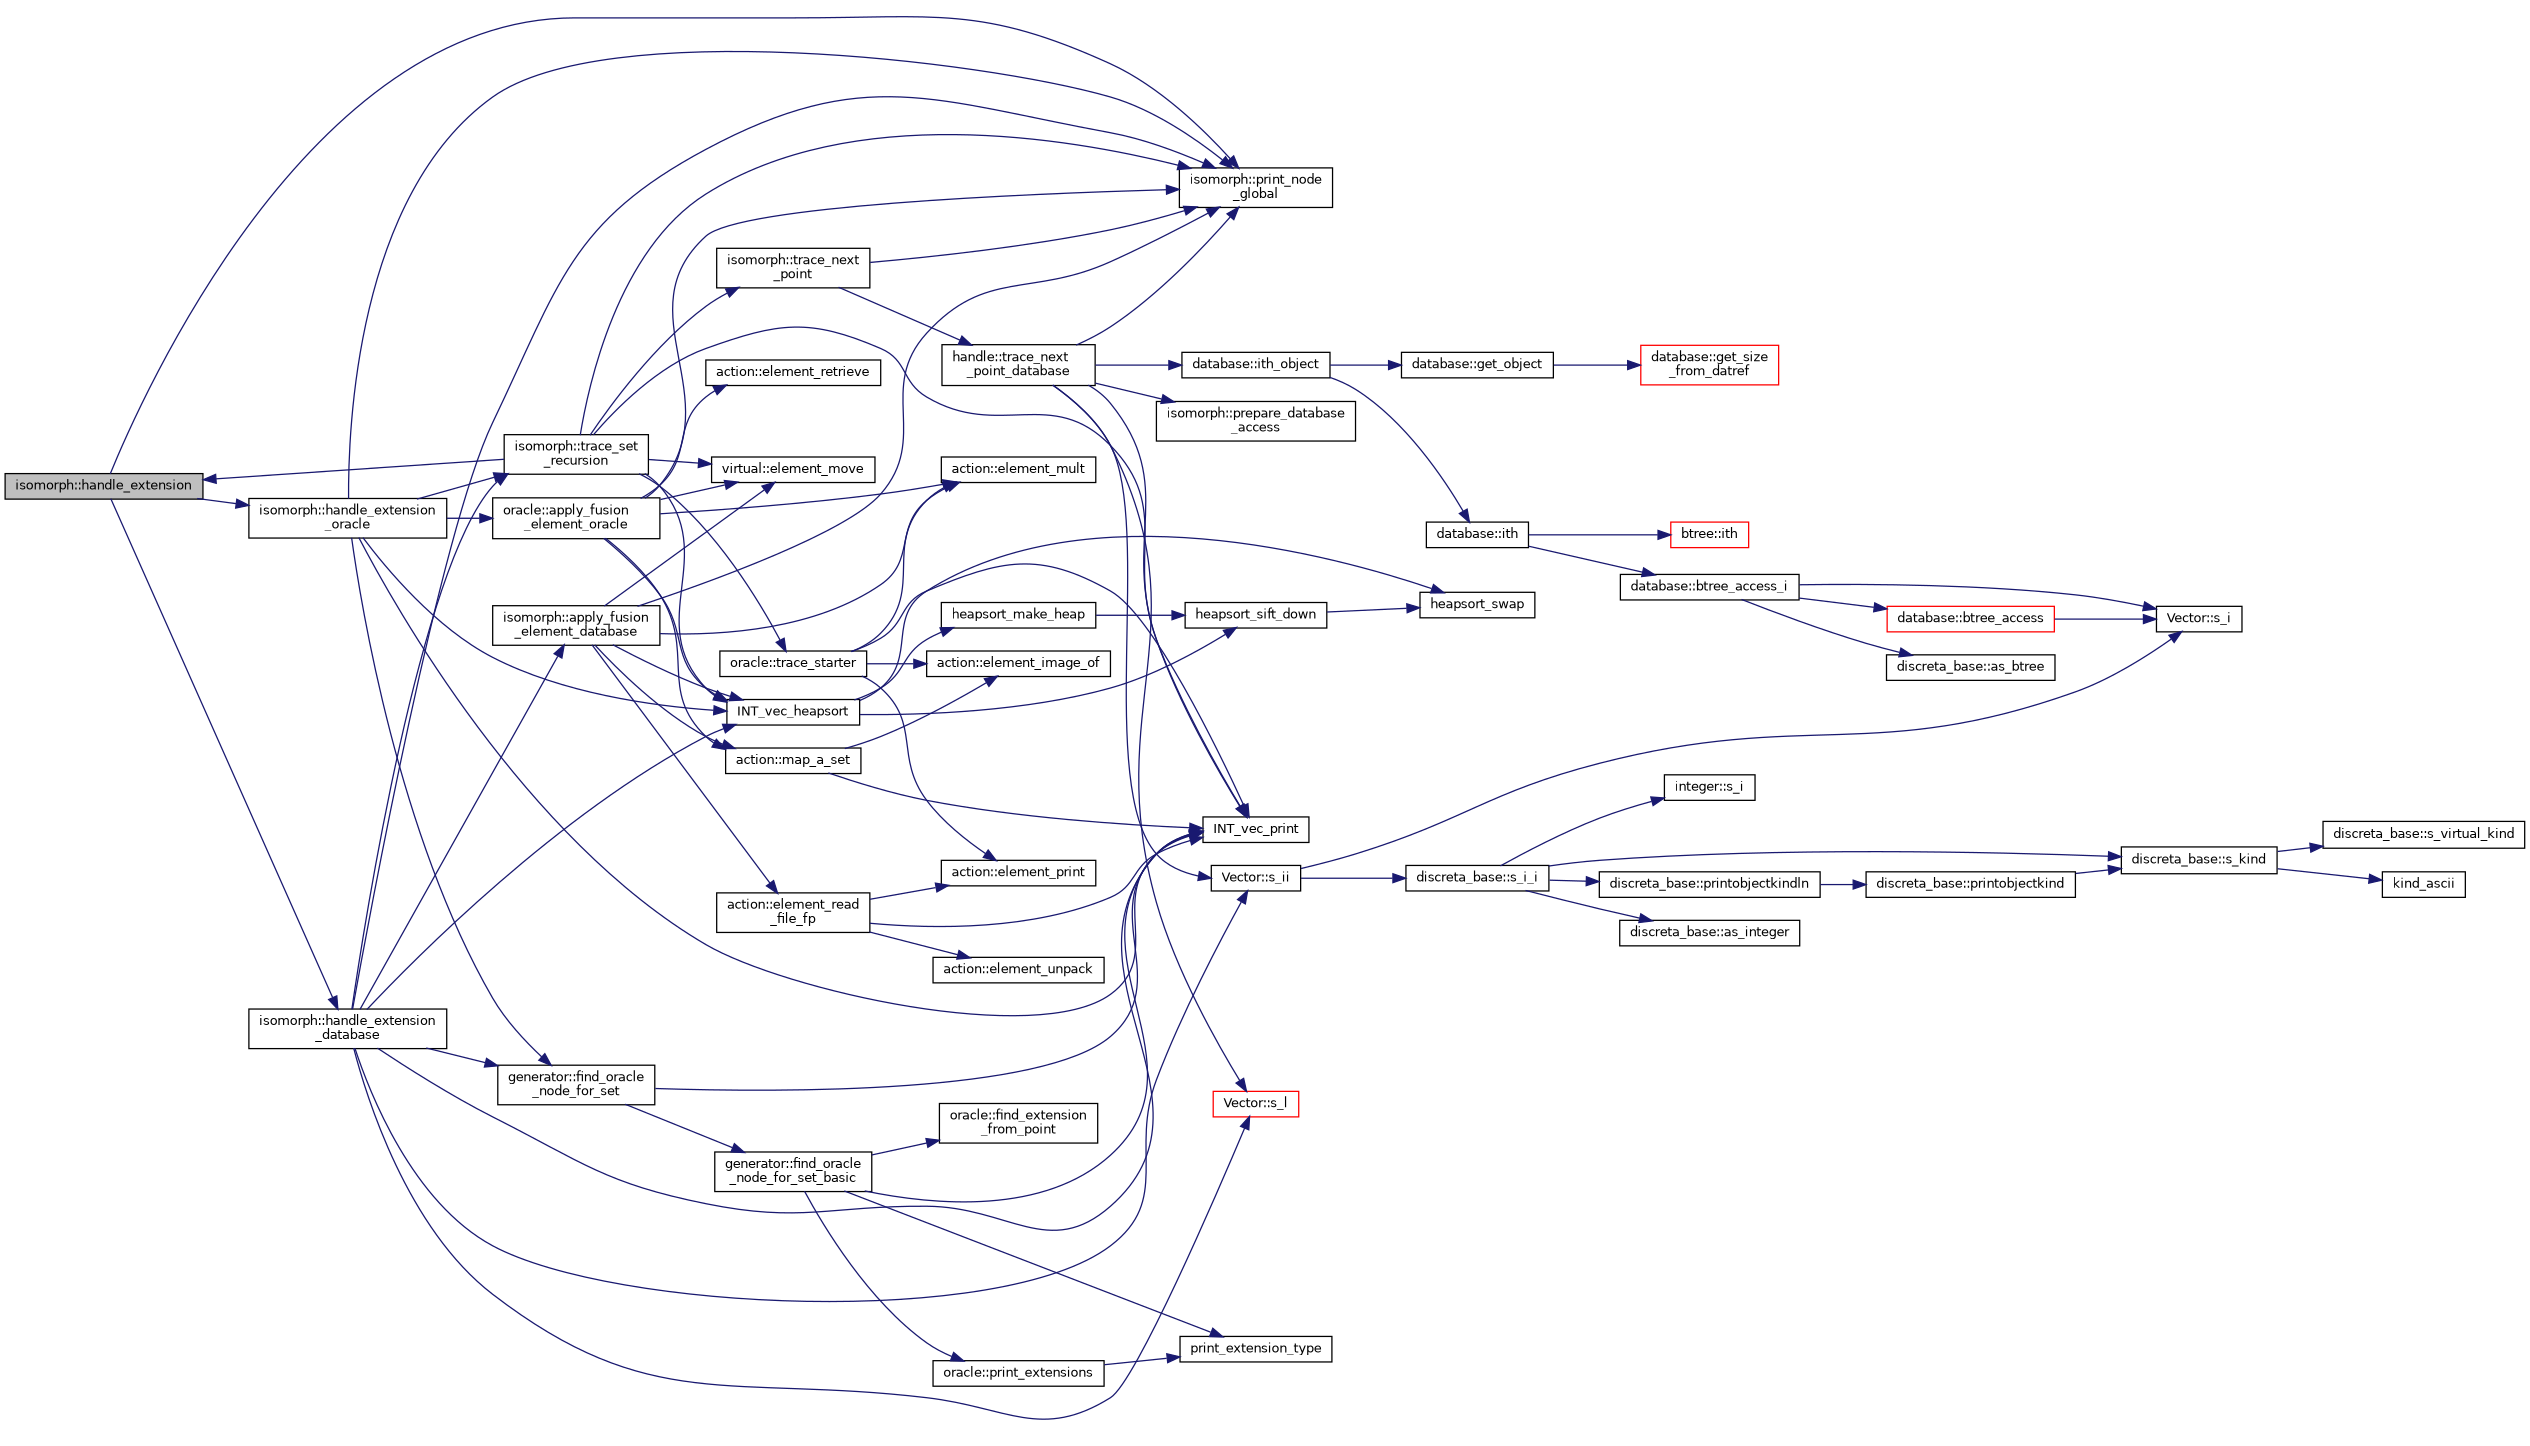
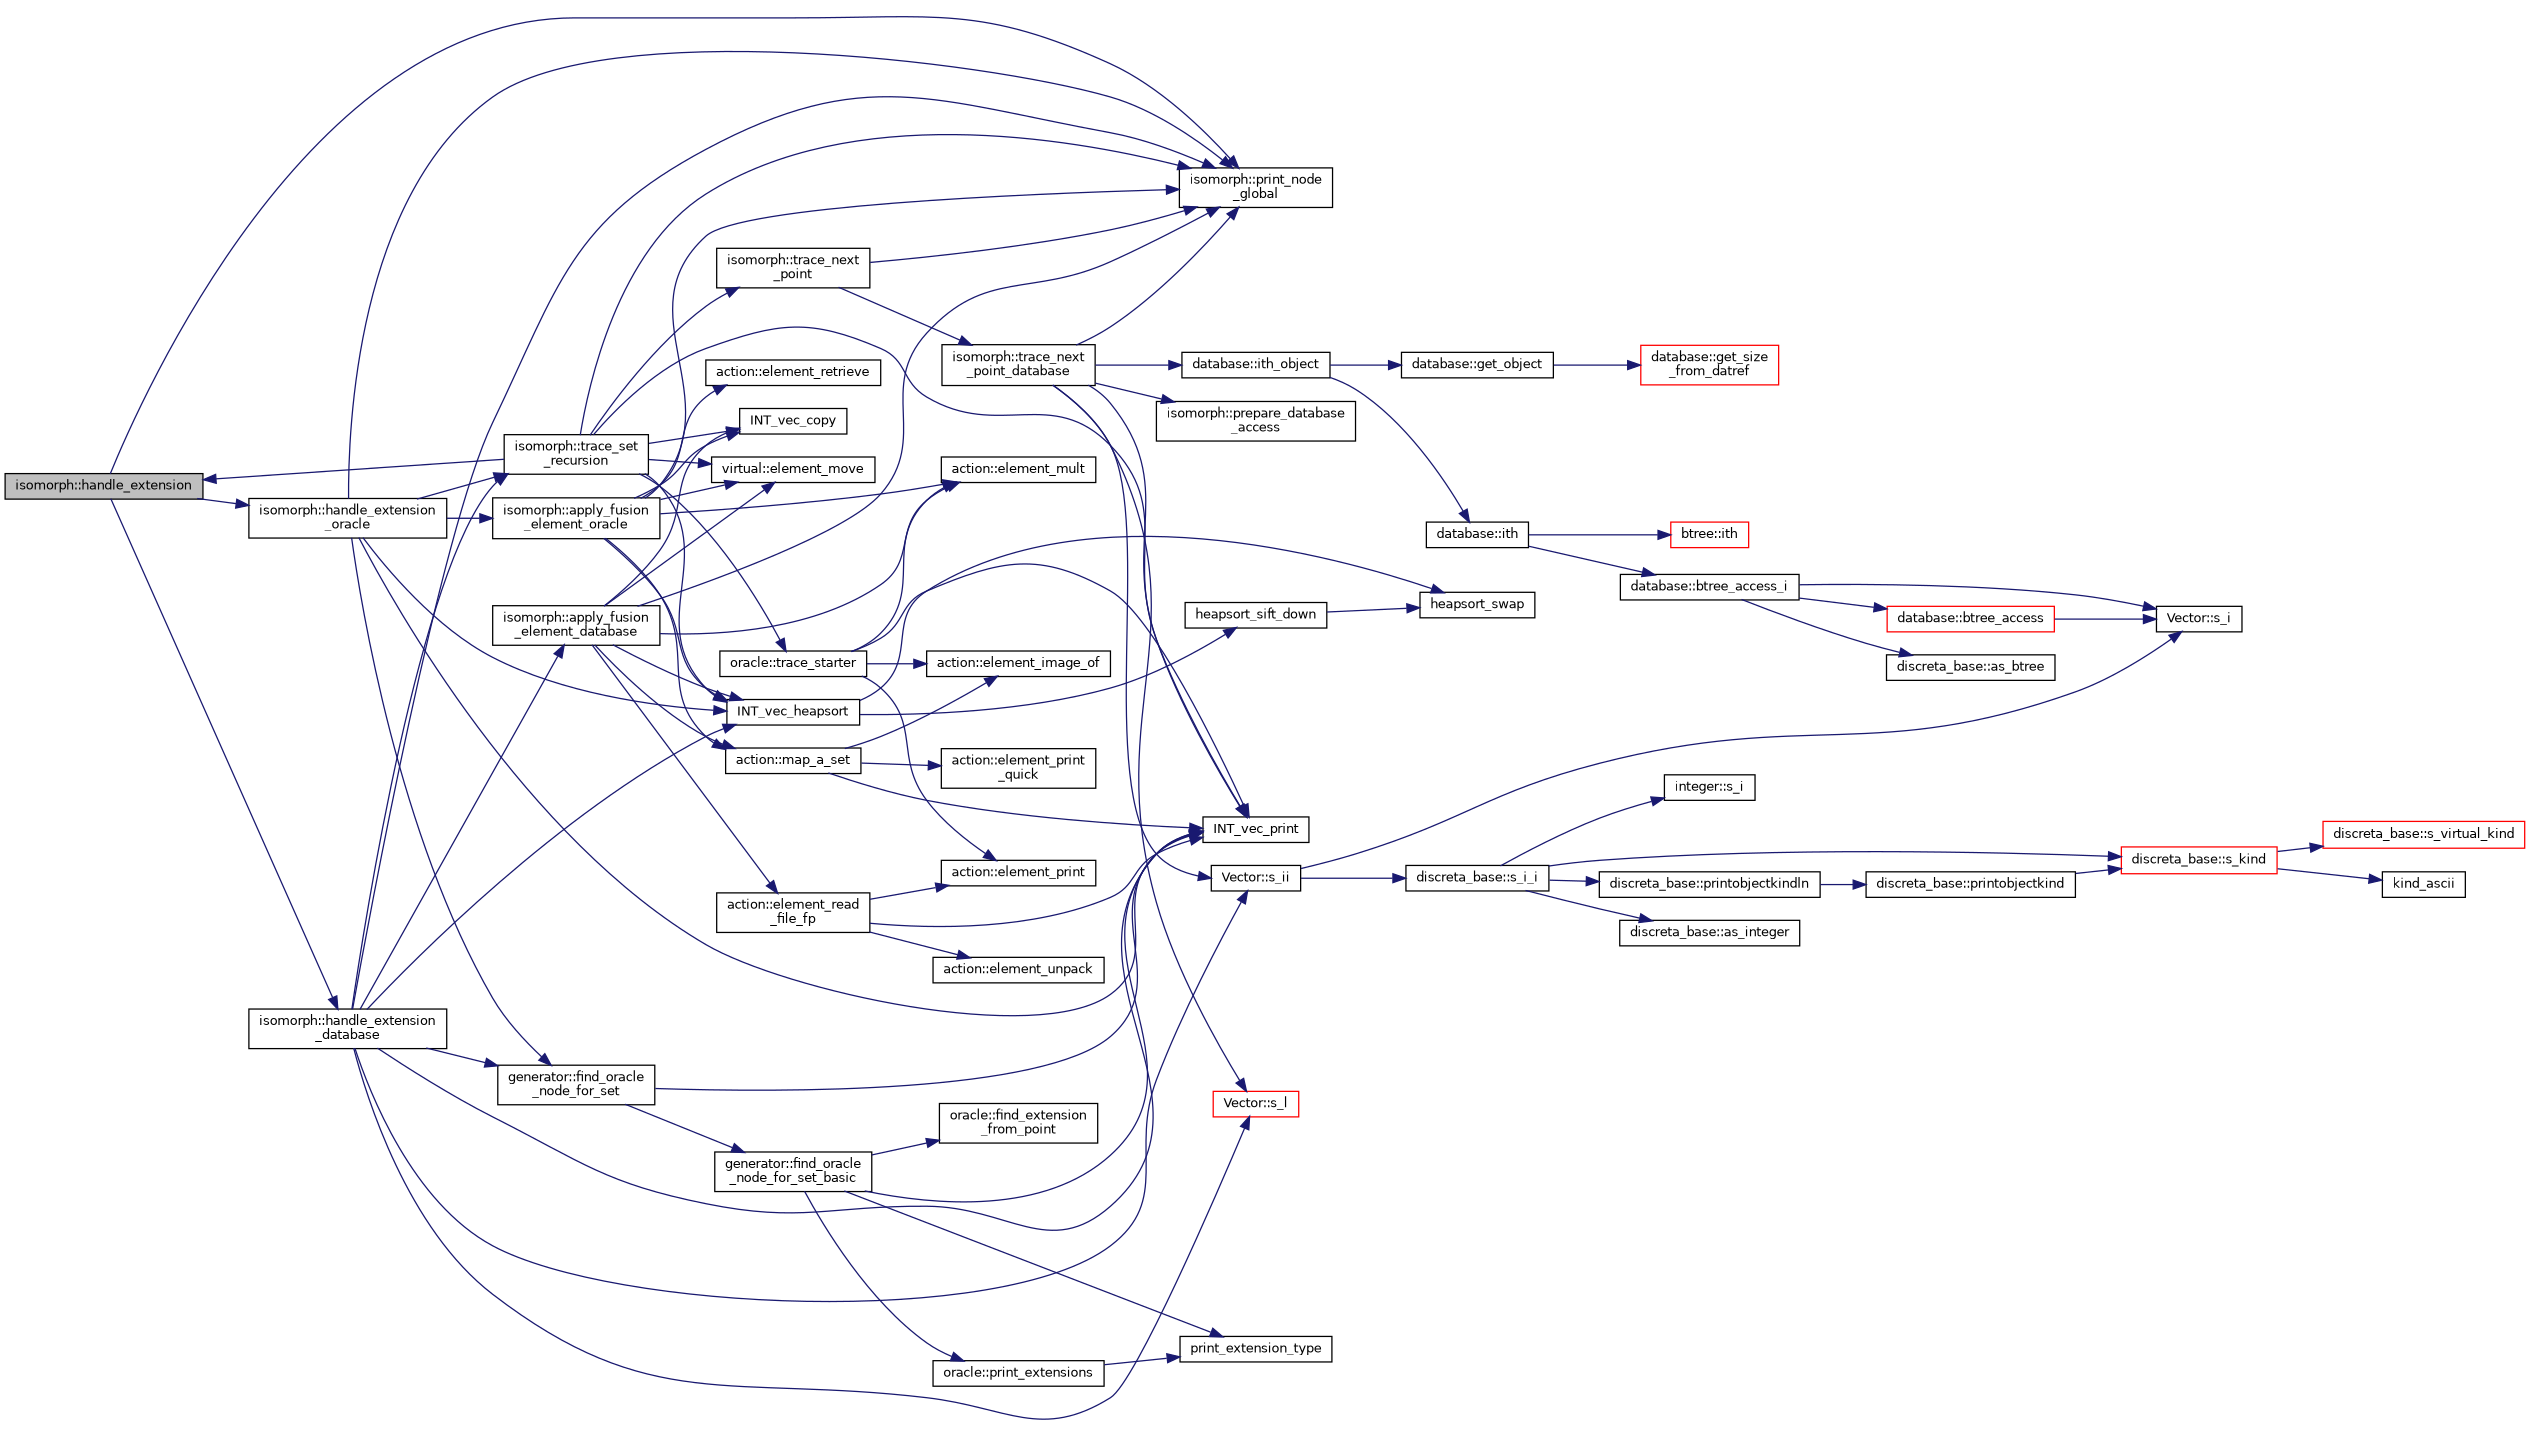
node "handle::trace_next _point_database": label "handle::trace_next _point_database" -> "isomorph::trace_next _point_database"
node "INT_vec_copy": added
node "oracle::apply_fusion _element_oracle": label "oracle::apply_fusion _element_oracle" -> "isomorph::apply_fusion _element_oracle"
node "heapsort_make_heap": removed
node "action::element_print _quick": added
node "discreta_base::s_virtual_kind": color black -> red
node "discreta_base::s_kind": color black -> red
